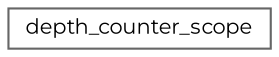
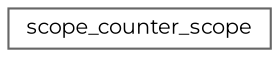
node "depth_counter_scope": label "depth_counter_scope" -> "scope_counter_scope"
